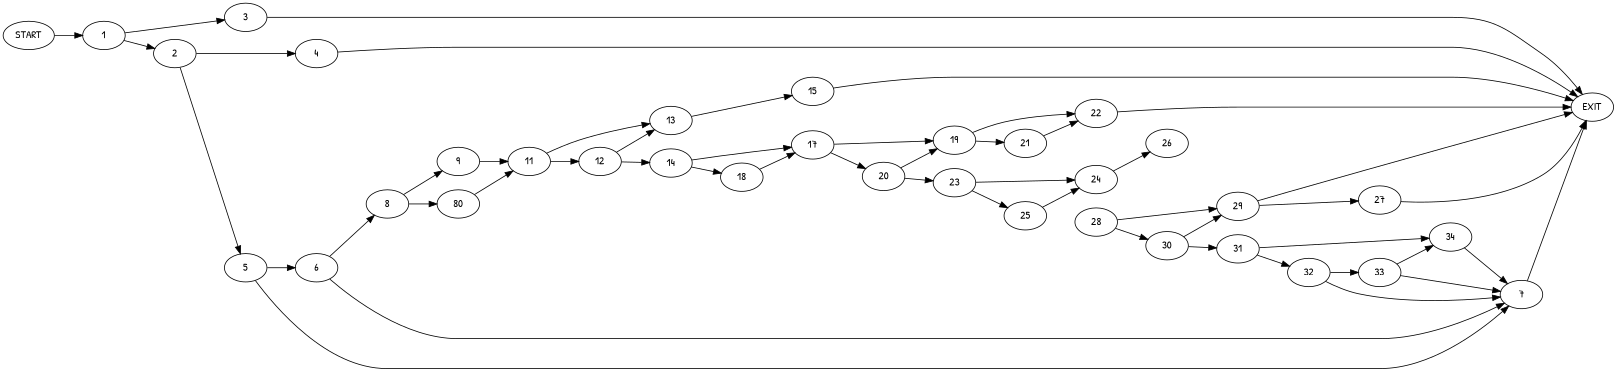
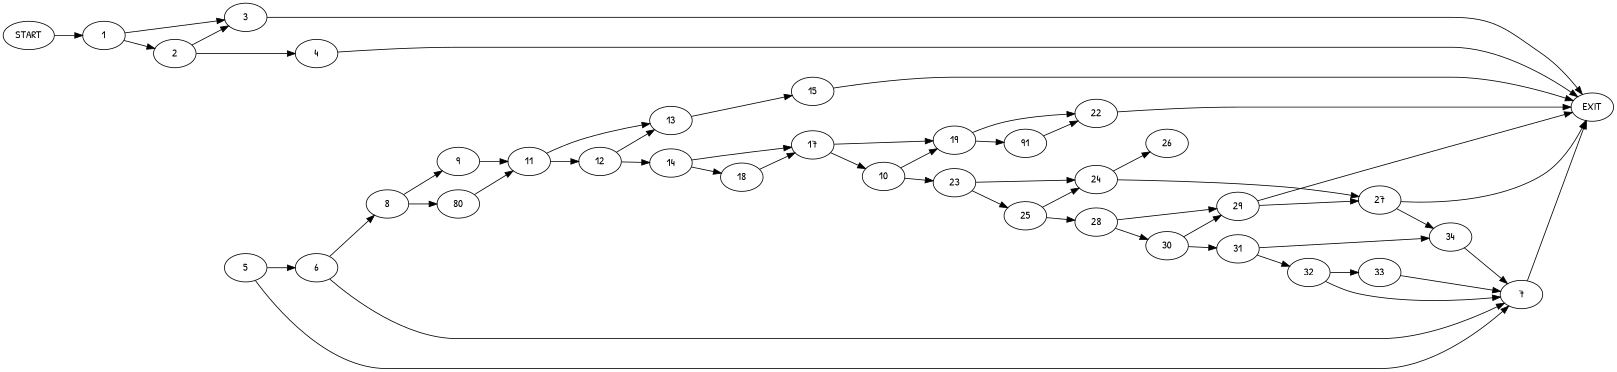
node "21": label "21" -> "91"
edge "2" -> "5": now "2" -> "3"
node "20": label "20" -> "10"
edge "24" -> "27": added
edge "25" -> "28": added
edge "33" -> "34": now "27" -> "34"
